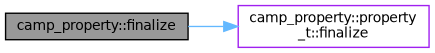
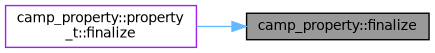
edge "camp_property::finalize" -> "camp_property::property _t::finalize": reversed
